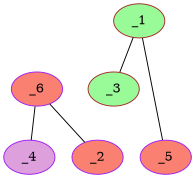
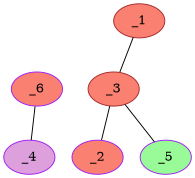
node "_1": fillcolor palegreen -> salmon
node "_3": fillcolor palegreen -> salmon
edge "_1" -- "_5": now "_3" -- "_5"
edge "_6" -- "_2": now "_3" -- "_2"
node "_5": fillcolor salmon -> palegreen
